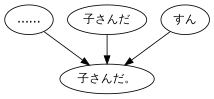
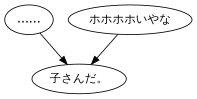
node "子さんだ": label "子さんだ" -> "ホホホホいやな"
node "すん": removed
